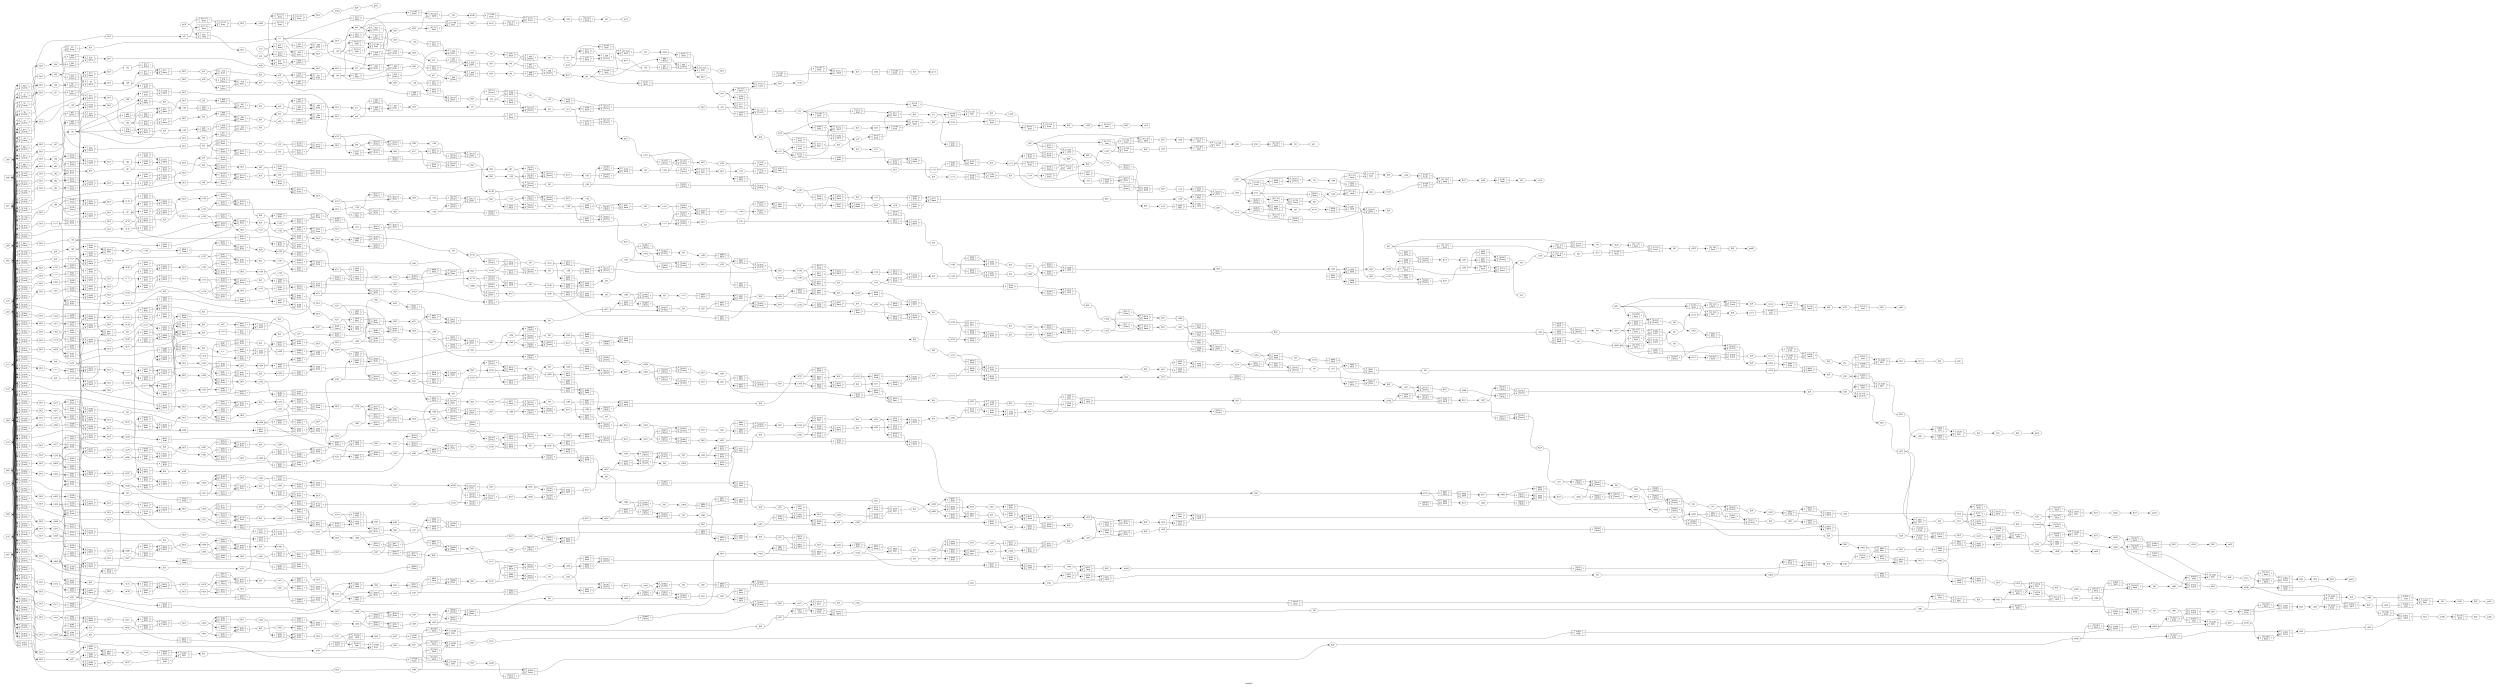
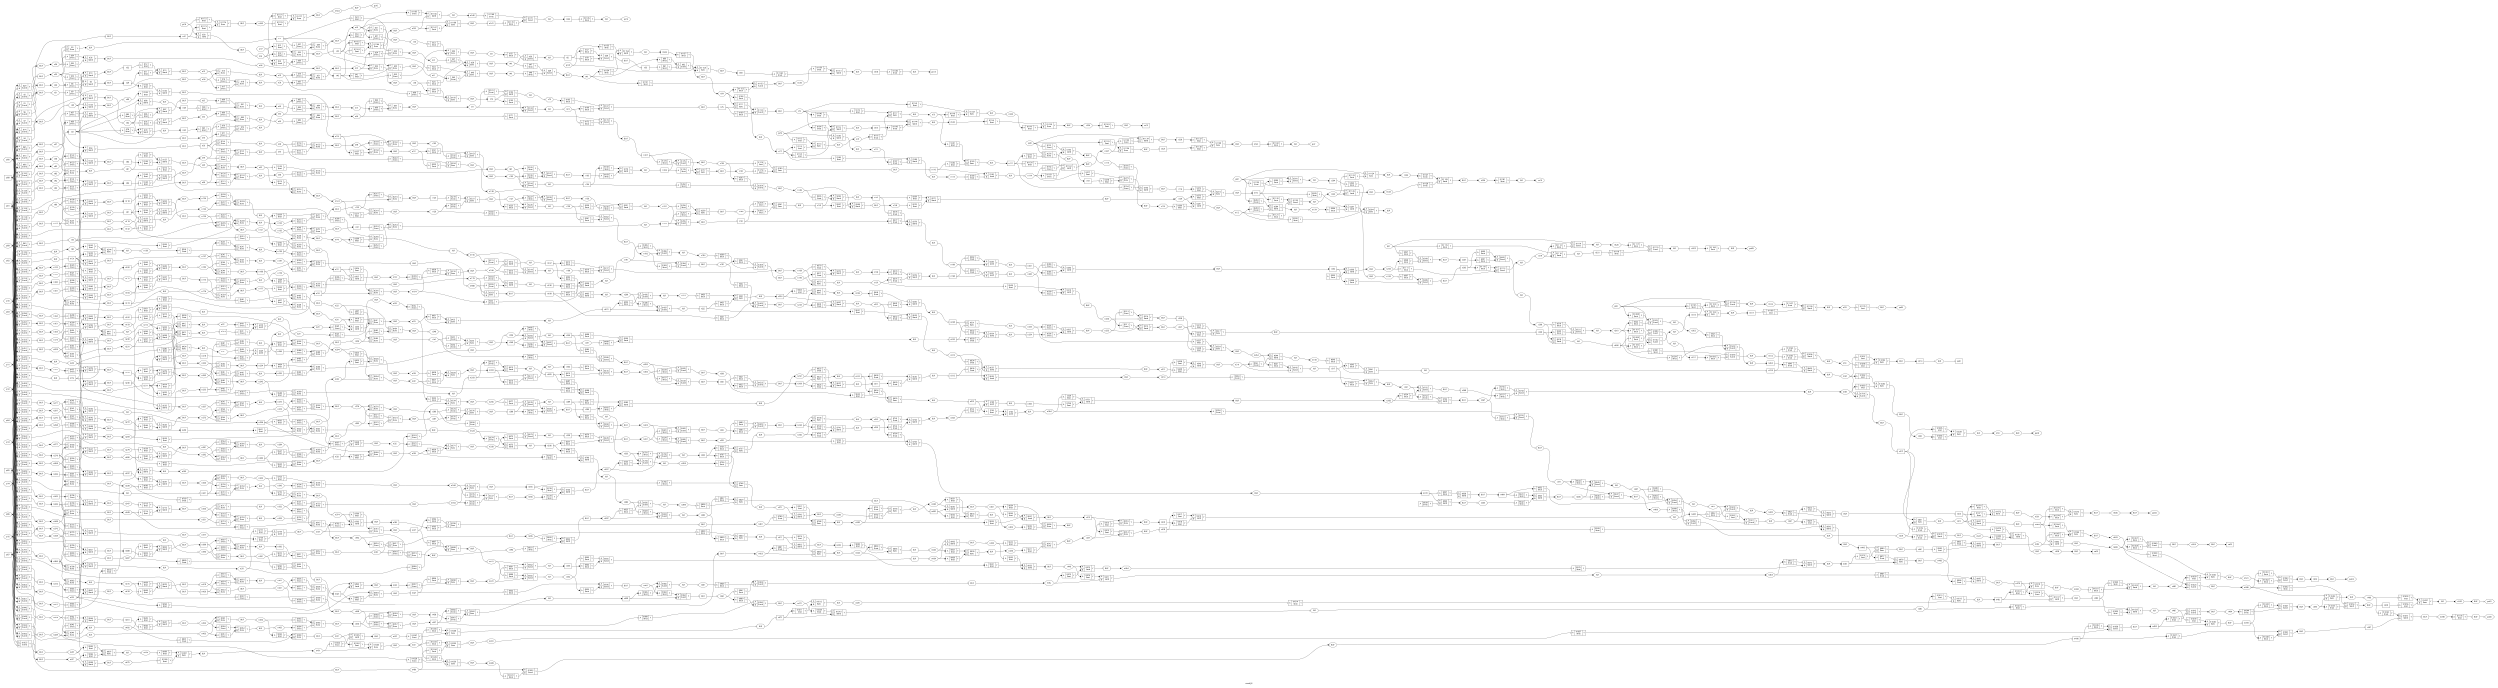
node "n537": added
node "n208": added
